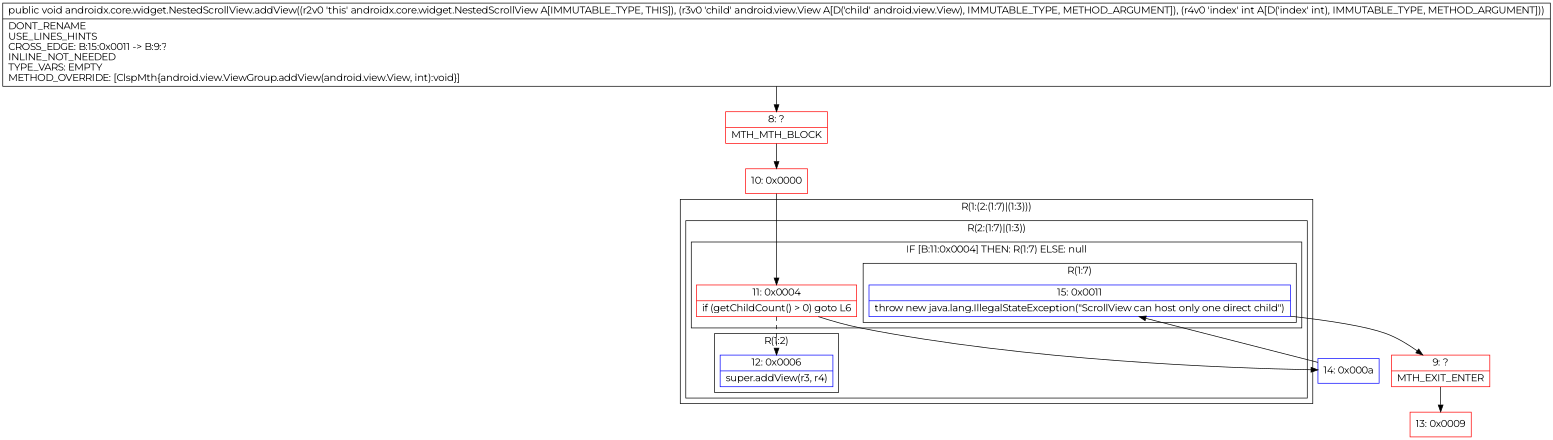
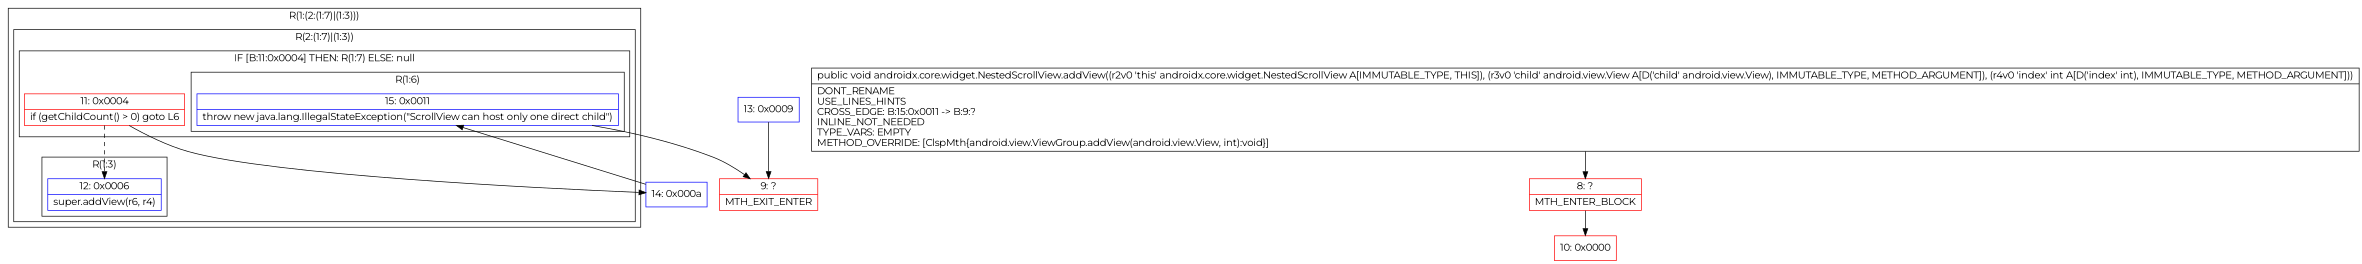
node "8: ?": text "MTH_MTH_BLOCK" -> "MTH_ENTER_BLOCK"
edge "10: 0x0000" -> "11: 0x0004": removed
cluster "R(1:7)": label "R(1:7)" -> "R(1:6)"
cluster "R(1:2)": label "R(1:2)" -> "R(1:3)"
node "12: 0x0006": text "super.addView(r3, r4)" -> "super.addView(r6, r4)"
edge "9: ?" -> "13: 0x0009": reversed
node "13: 0x0009": color red -> blue
